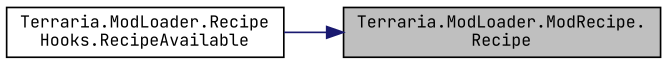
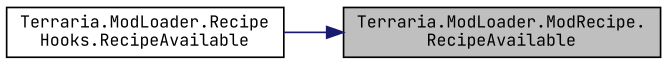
node "Terraria.ModLoader.ModRecipe. Recipe": label "Terraria.ModLoader.ModRecipe. Recipe" -> "Terraria.ModLoader.ModRecipe. RecipeAvailable"
